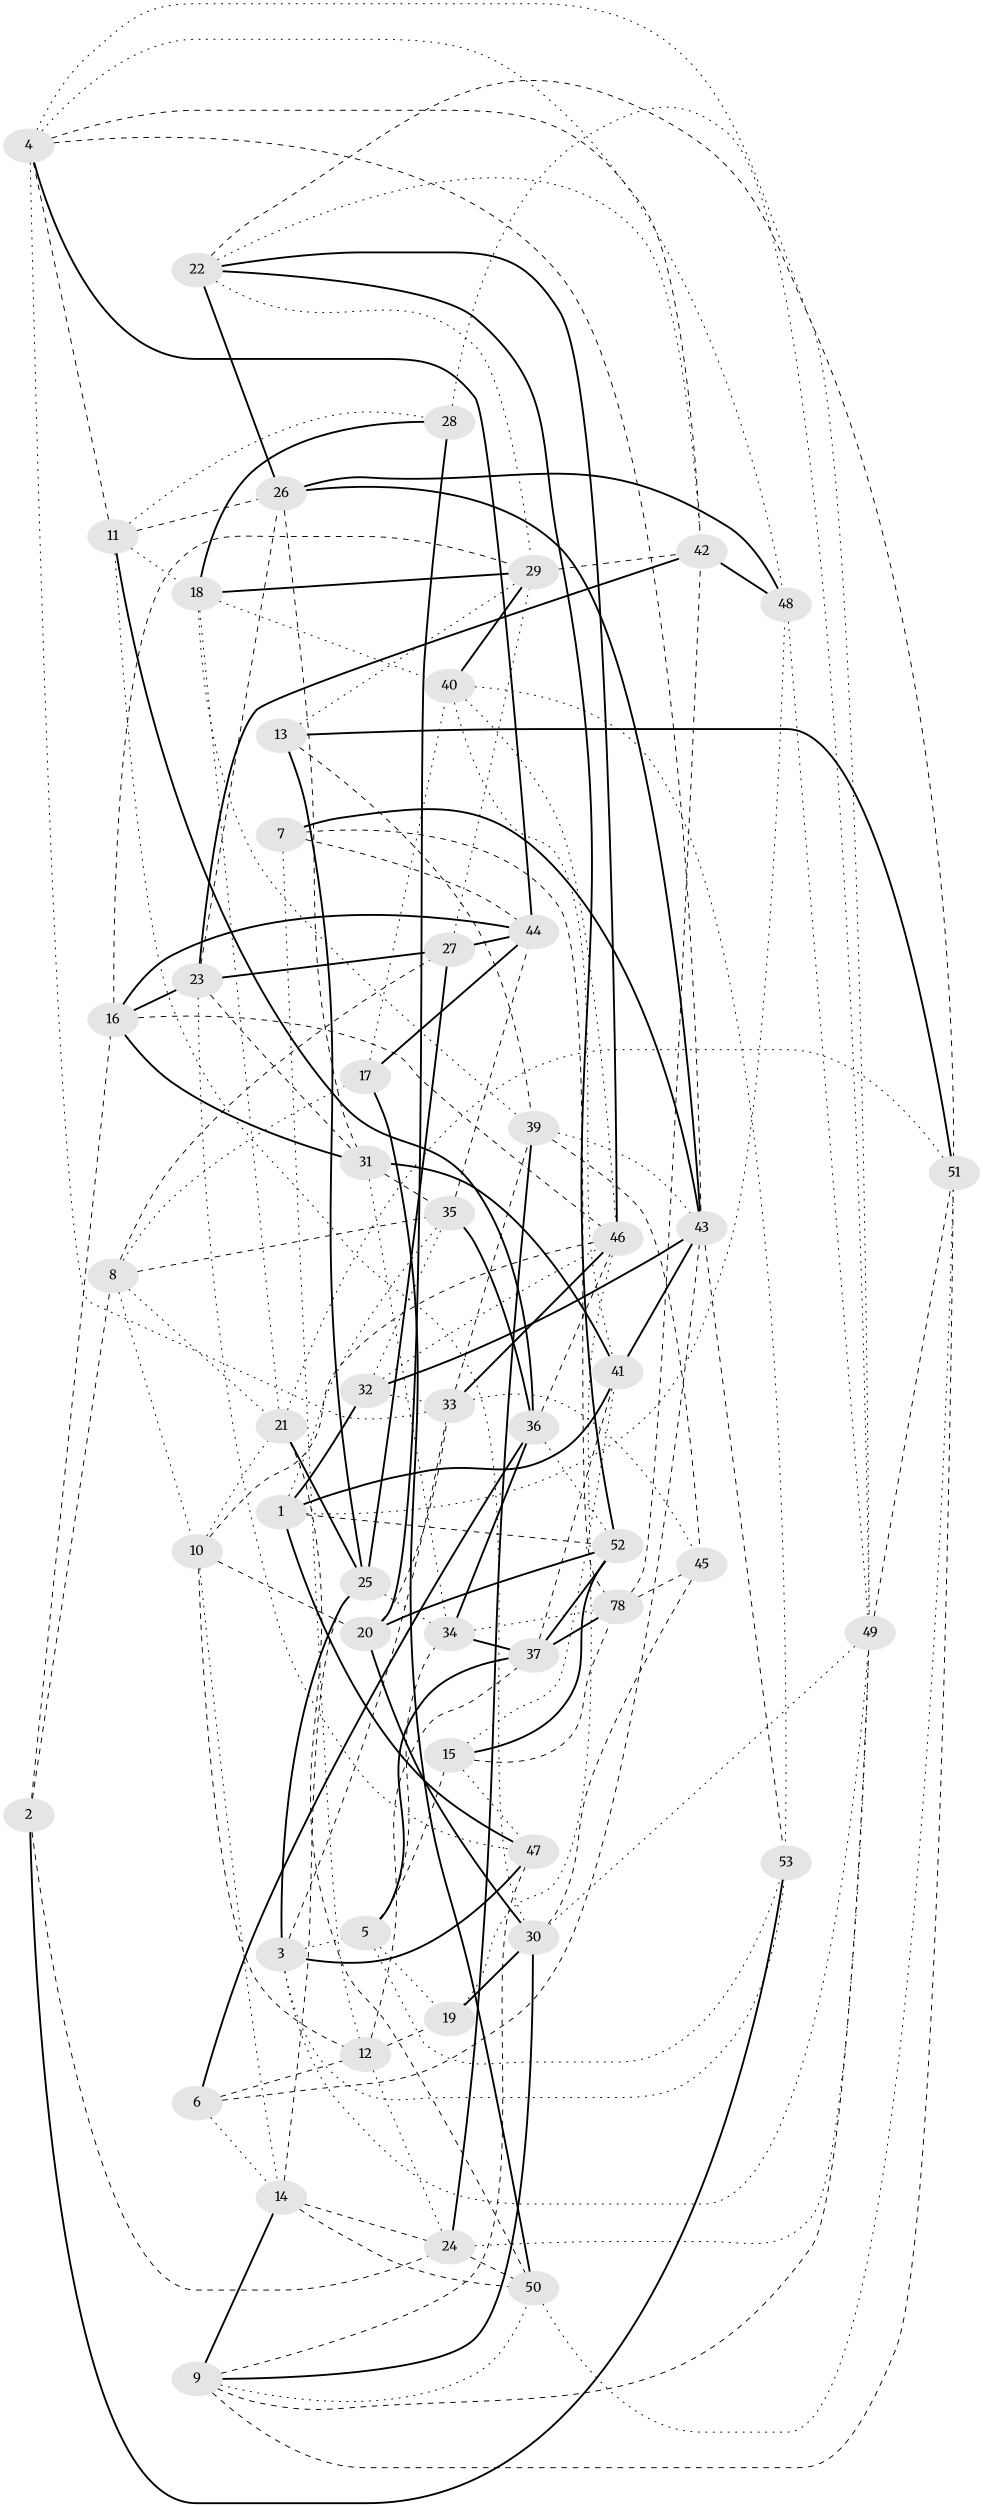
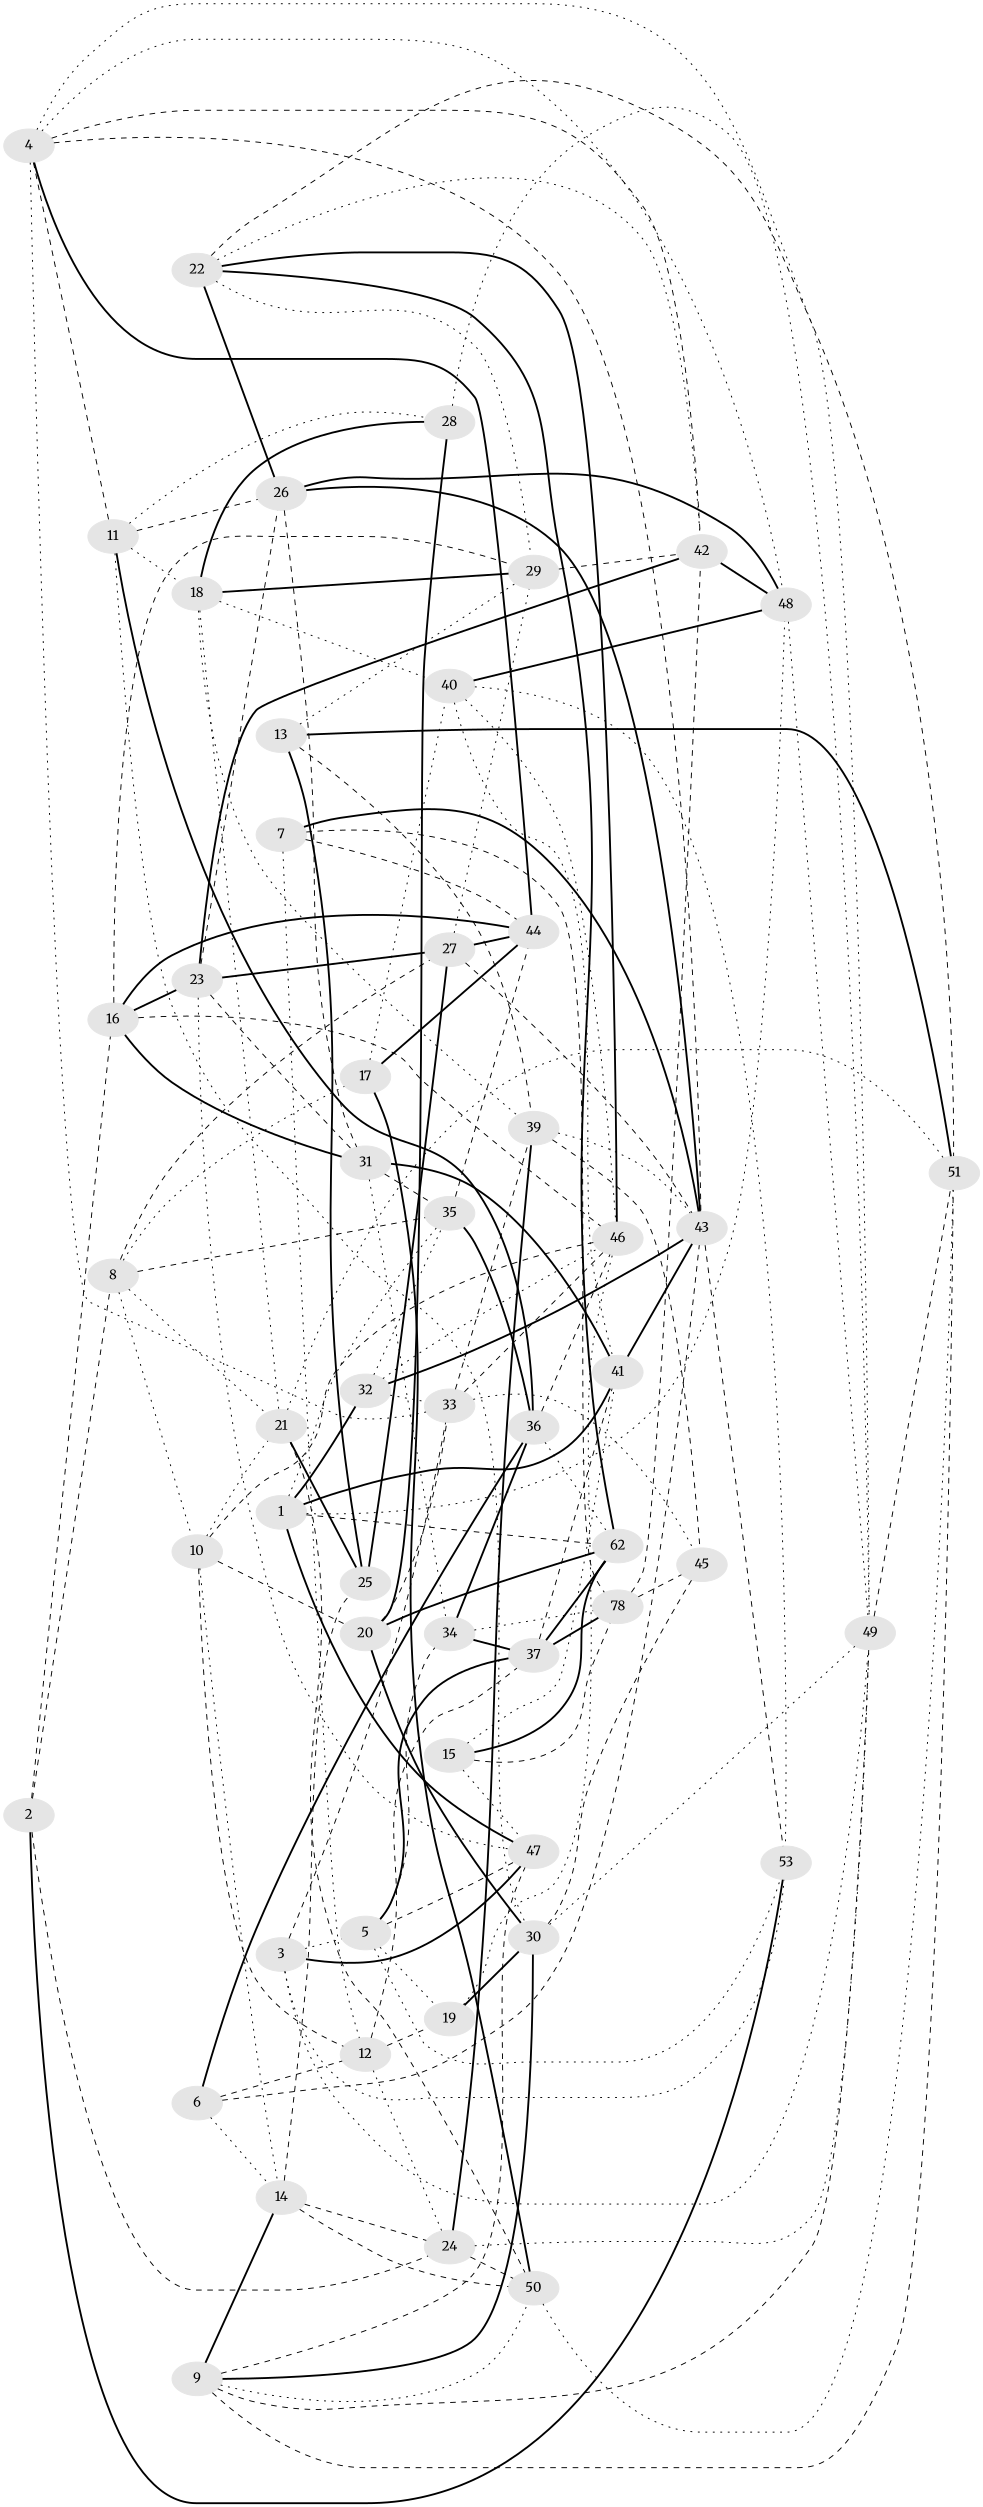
edge "29" -- "40": now "48" -- "40"
edge "27" -- "43": added
edge "46" -- "33": style bold -> dashed
node "52": label "52" -> "62"
edge "25" -- "34": removed
edge "25" -- "3": removed
edge "15" -- "5": now "47" -- "5"
